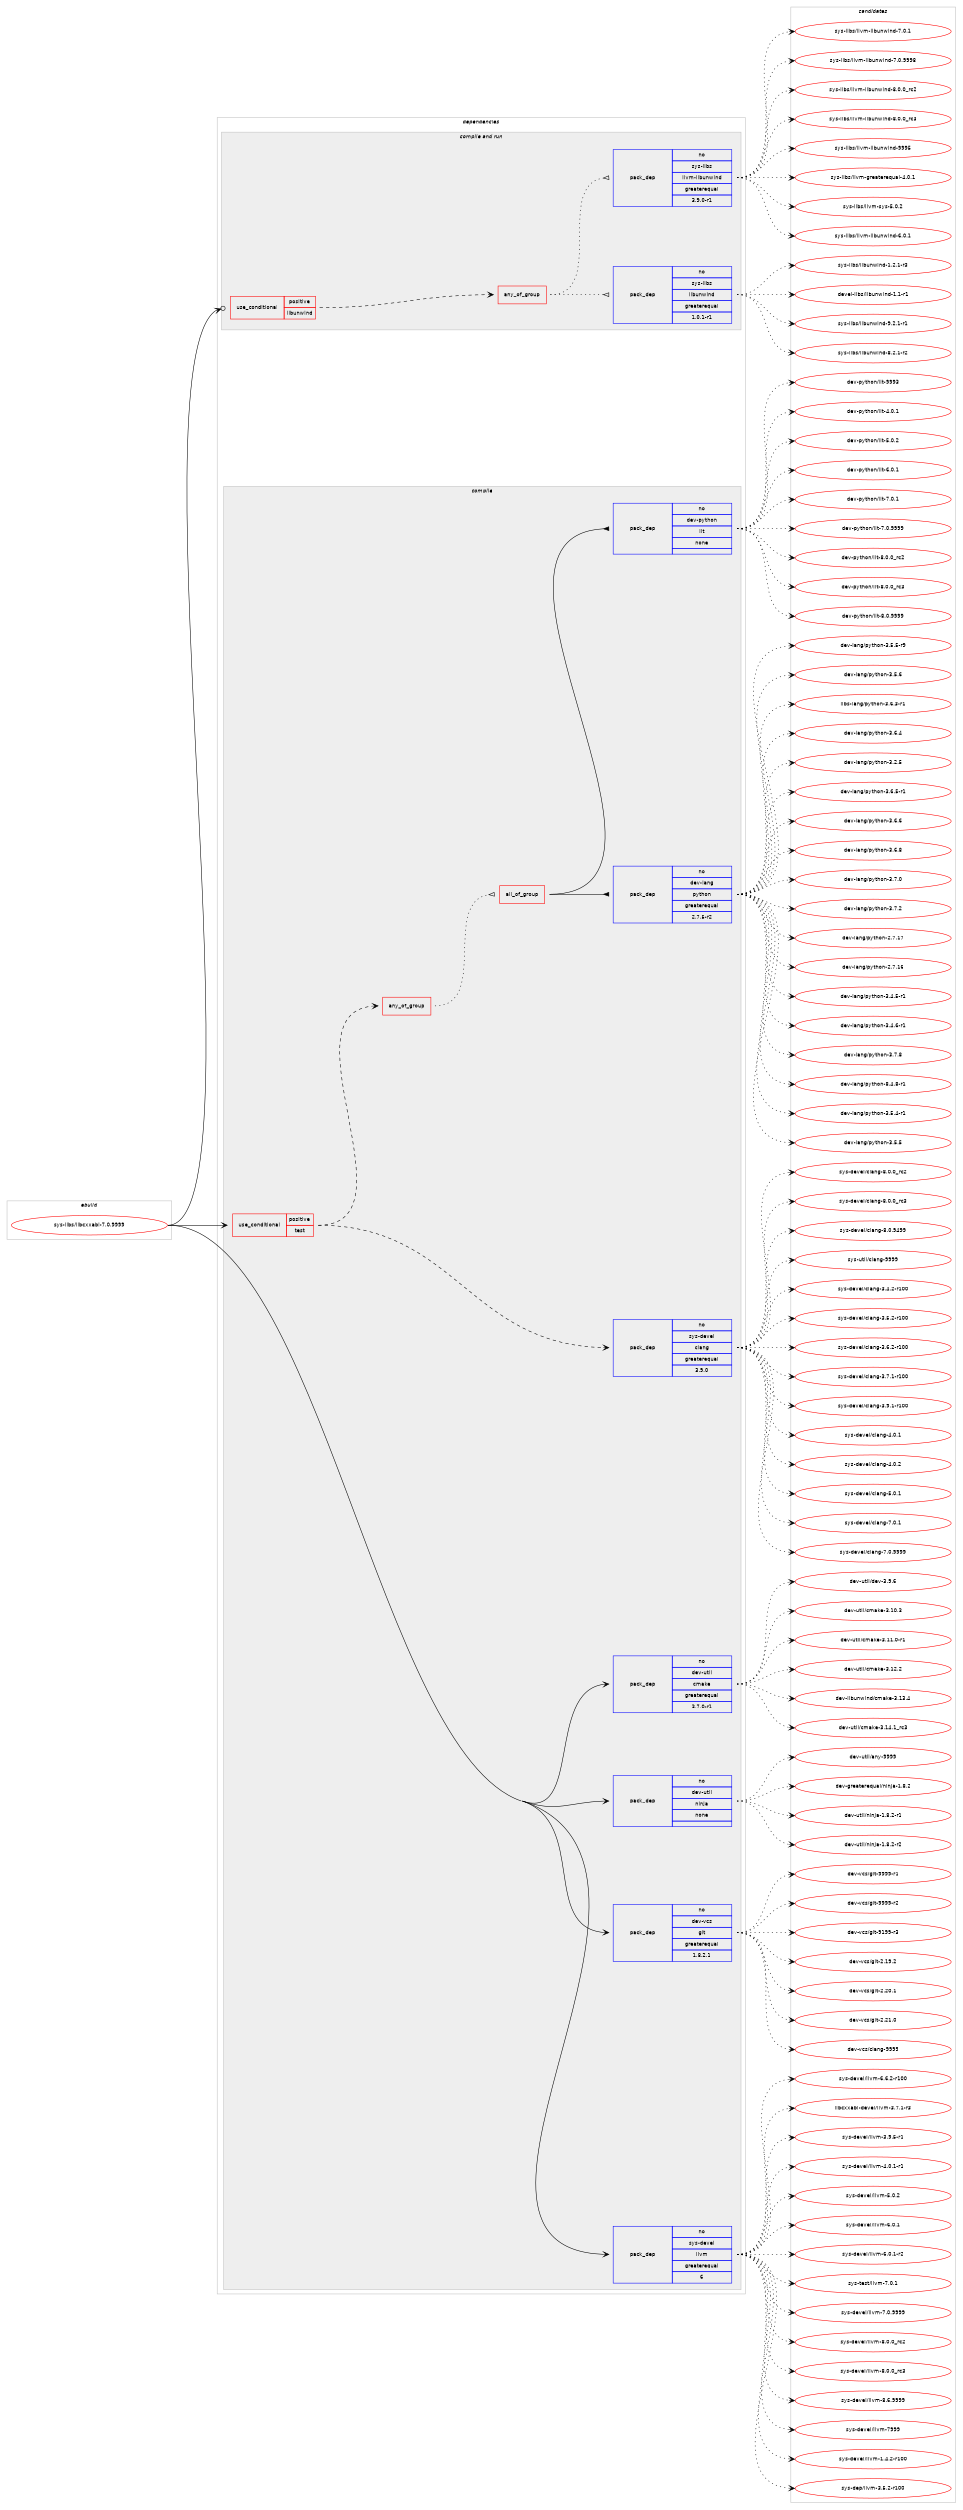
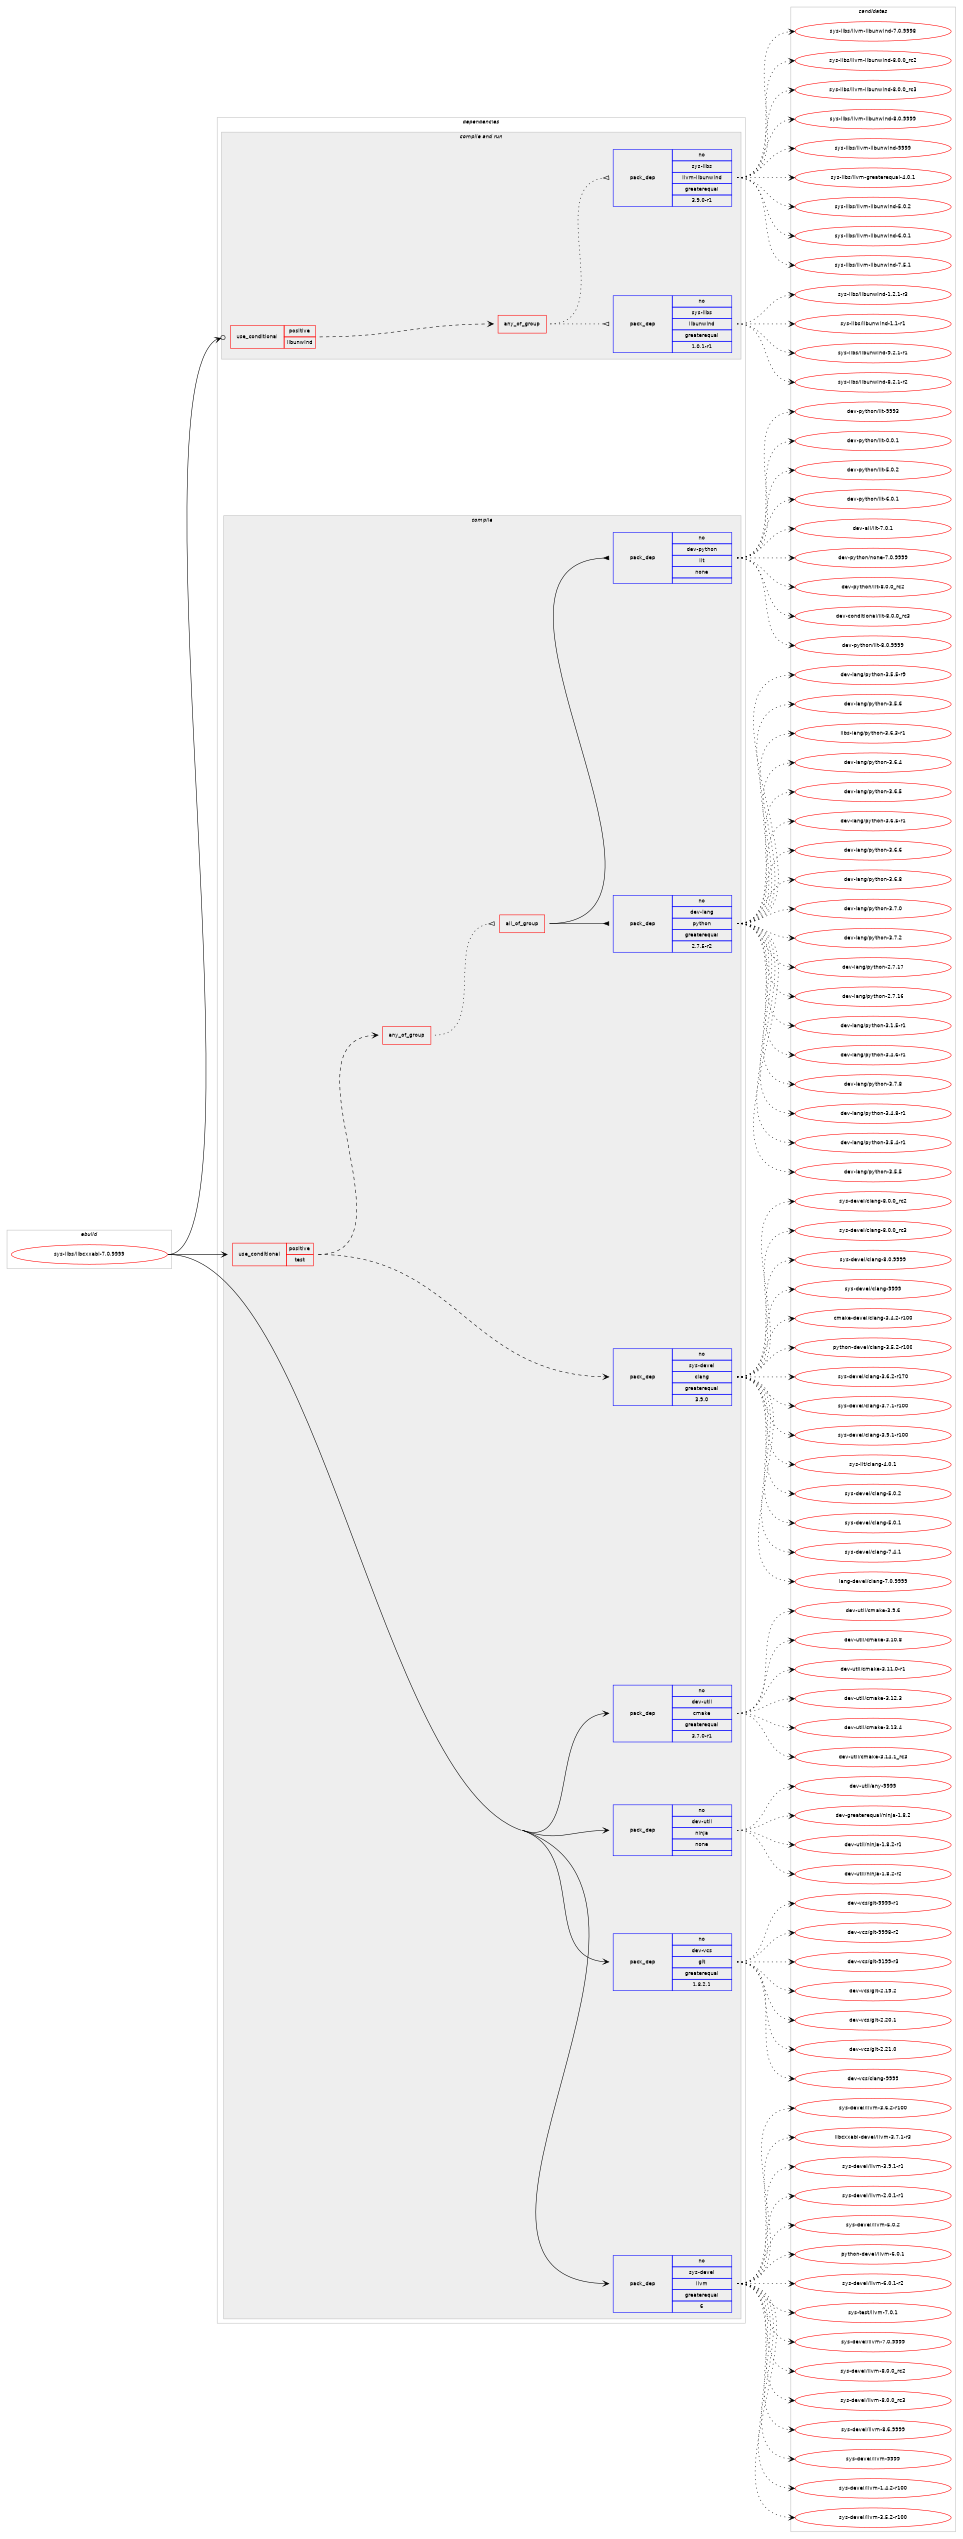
node "sys-libs/llvm-libunwind-7.0.1": label "sys-libs/llvm-libunwind-7.0.1" -> "sys-libs/llvm-libunwind-7.5.1"
node "sys-libs/llvm-libunwind-8.0.9999": added
node "sys-libs/llvm-libunwind-9995": label "sys-libs/llvm-libunwind-9995" -> "sys-libs/llvm-libunwind-9999"
node "sys-libs/llvm-sys-5.0.2": label "sys-libs/llvm-sys-5.0.2" -> "sys-libs/llvm-libunwind-5.0.2"
node "devel-libs/libunwind-1.1-r1": label "devel-libs/libunwind-1.1-r1" -> "sys-libs/libunwind-1.1-r1"
node "dev-python/lit-4.0.1": label "dev-python/lit-4.0.1" -> "dev-python/lit-0.0.1"
node "dev-python/lit-7.0.1": label "dev-python/lit-7.0.1" -> "dev-all/lit-7.0.1"
node "dev-python/lit-7.0.9999": label "dev-python/lit-7.0.9999" -> "dev-python/none-7.0.9999"
node "dev-python/lit-8.0.0_rc3": label "dev-python/lit-8.0.0_rc3" -> "dev-conditional/lit-8.0.0_rc3"
node "dev-lang/python-3.2.5": label "dev-lang/python-3.2.5" -> "dev-lang/python-3.6.5"
node "dev-lang/python-3.4.5-r1": label "dev-lang/python-3.4.5-r1" -> "dev-lang/python-3.1.5-r1"
node "dev-lang/python-8.4.8-r1": label "dev-lang/python-8.4.8-r1" -> "dev-lang/python-3.4.8-r1"
node "sys-devel/clang-8.0.9499": label "sys-devel/clang-8.0.9499" -> "sys-devel/clang-8.0.9999"
node "sys-util/clang-9999": label "sys-util/clang-9999" -> "sys-devel/clang-9999"
node "sys-devel/clang-3.4.2-r100": label "sys-devel/clang-3.4.2-r100" -> "cmake-devel/clang-3.4.2-r100"
node "sys-devel/clang-3.5.2-r100": label "sys-devel/clang-3.5.2-r100" -> "python-devel/clang-3.5.2-r100"
node "sys-devel/clang-3.6.2-r100": label "sys-devel/clang-3.6.2-r100" -> "sys-devel/clang-3.6.2-r170"
node "sys-devel/clang-4.0.1": label "sys-devel/clang-4.0.1" -> "sys-lit/clang-4.0.1"
node "sys-devel/clang-4.0.2": label "sys-devel/clang-4.0.2" -> "sys-devel/clang-5.0.2"
node "sys-devel/clang-7.0.1": label "sys-devel/clang-7.0.1" -> "sys-devel/clang-7.4.1"
node "sys-devel/clang-7.0.9999": label "sys-devel/clang-7.0.9999" -> "lang-devel/clang-7.0.9999"
node "dev-util/dev-3.9.6": label "dev-util/dev-3.9.6" -> "dev-util/cmake-3.9.6"
node "dev-util/cmake-3.10.3": label "dev-util/cmake-3.10.3" -> "dev-util/cmake-3.10.8"
node "dev-util/cmake-3.12.2": label "dev-util/cmake-3.12.2" -> "dev-util/cmake-3.12.3"
node "dev-libunwind/cmake-3.13.4": label "dev-libunwind/cmake-3.13.4" -> "dev-util/cmake-3.13.4"
node "dev-vcs/git-9999-r2": label "dev-vcs/git-9999-r2" -> "dev-vcs/git-9998-r2"
node "sys-devel/llvm-6.6.2-r100": label "sys-devel/llvm-6.6.2-r100" -> "sys-devel/llvm-3.6.2-r100"
node "sys-devel/llvm-3.9.5-r1": label "sys-devel/llvm-3.9.5-r1" -> "sys-devel/llvm-3.9.1-r1"
node "sys-devel/llvm-4.0.1-r1": label "sys-devel/llvm-4.0.1-r1" -> "sys-devel/llvm-2.0.1-r1"
node "sys-devel/llvm-6.0.1": label "sys-devel/llvm-6.0.1" -> "python-devel/llvm-6.0.1"
node "sys-devel/llvm-7999": label "sys-devel/llvm-7999" -> "sys-devel/llvm-9999"
node "sys-dep/llvm-3.5.2-r100": label "sys-dep/llvm-3.5.2-r100" -> "sys-devel/llvm-3.5.2-r100"
